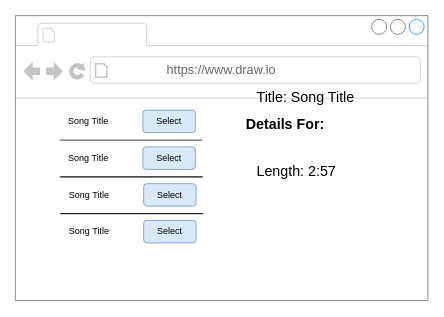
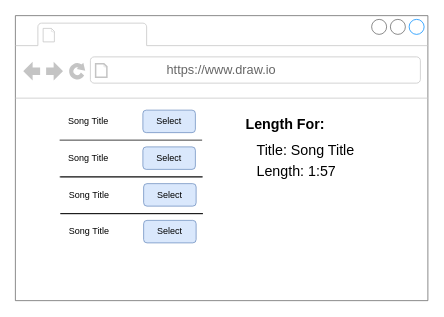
node "Title: Song Title": moved (323, 98) -> (323, 150)
node "Details For:": label "Details For:" -> "Length For:"
node "Length: 2:57": label "Length: 2:57" -> "Length: 1:57"
